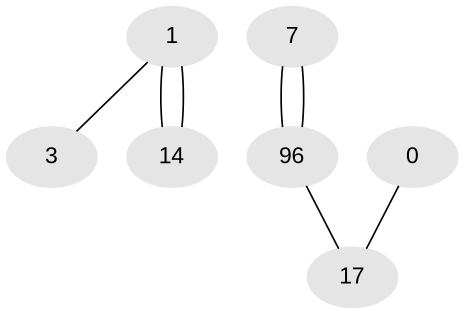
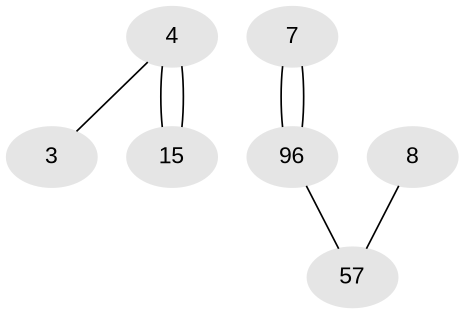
node "1": label "1" -> "4"
node "14": label "14" -> "15"
node "0": label "0" -> "8"
node "17": label "17" -> "57"
